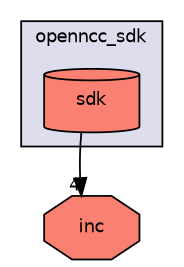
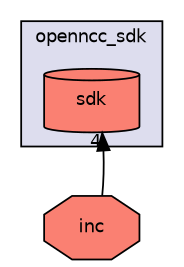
edge "sdk" -> "inc": reversed
